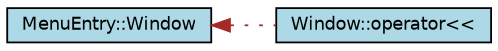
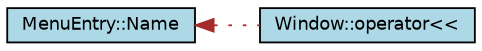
node "MenuEntry::Window": label "MenuEntry::Window" -> "MenuEntry::Name"
